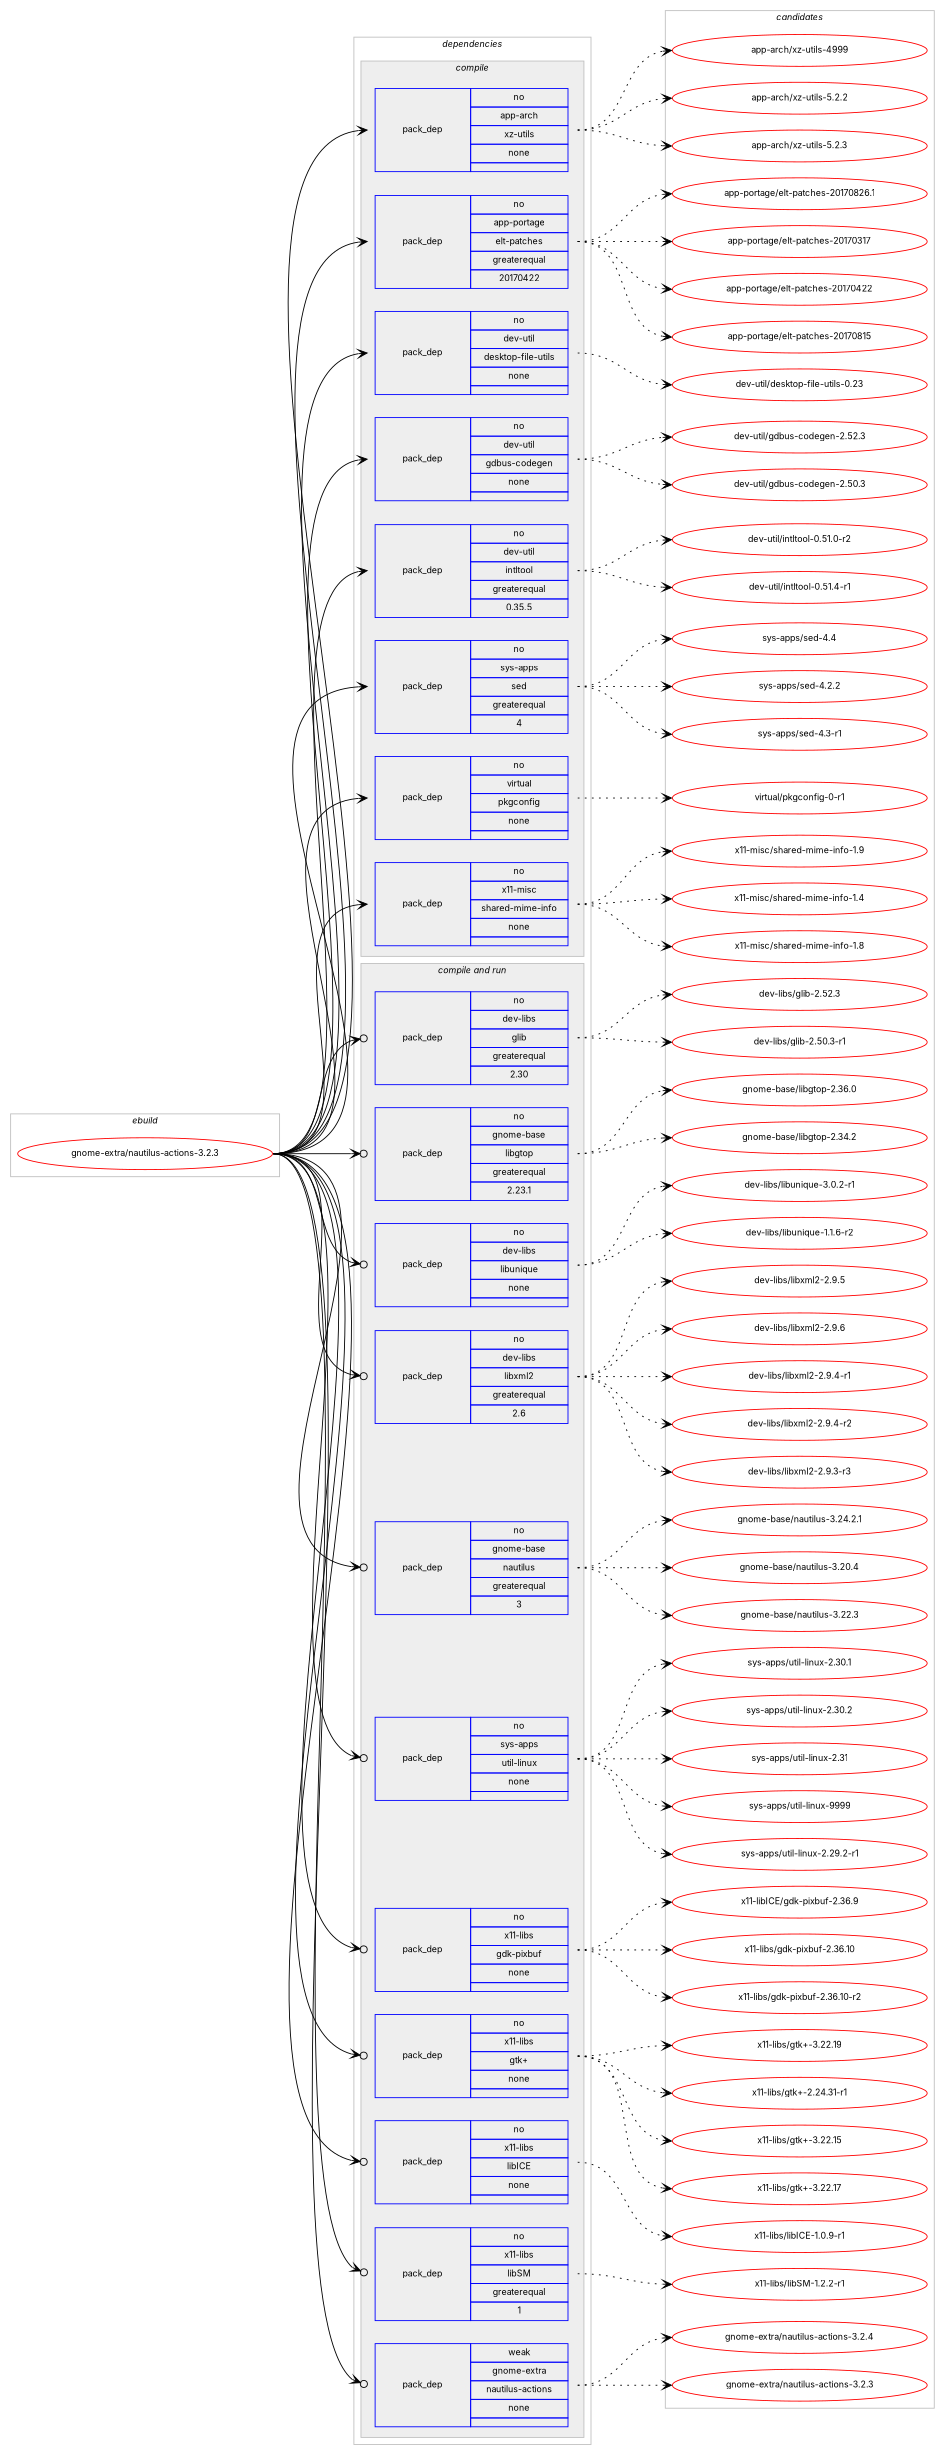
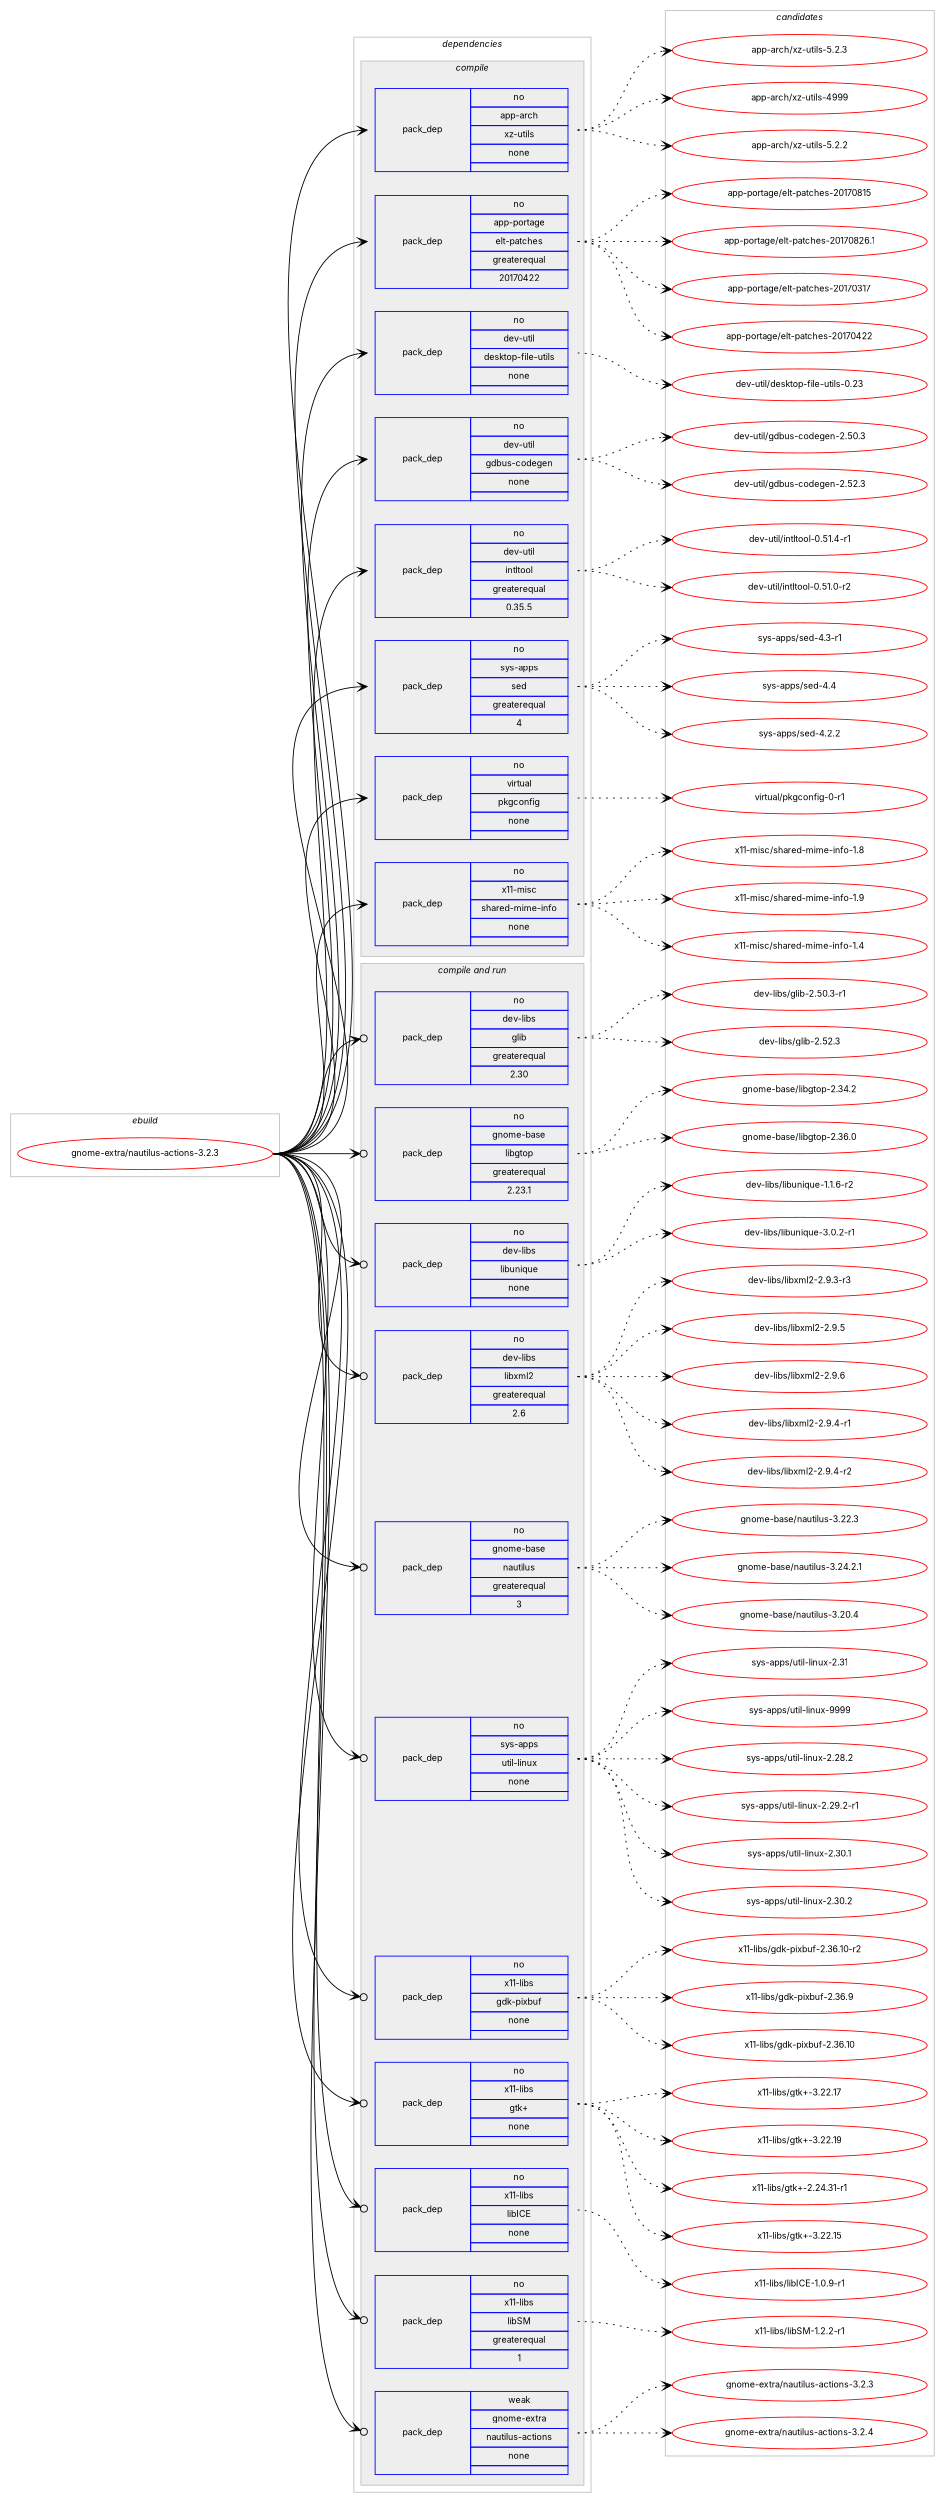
node "sys-apps/util-linux-2.28.2": added
node "x11-libICE/gdk-pixbuf-2.36.9": label "x11-libICE/gdk-pixbuf-2.36.9" -> "x11-libs/gdk-pixbuf-2.36.9"
